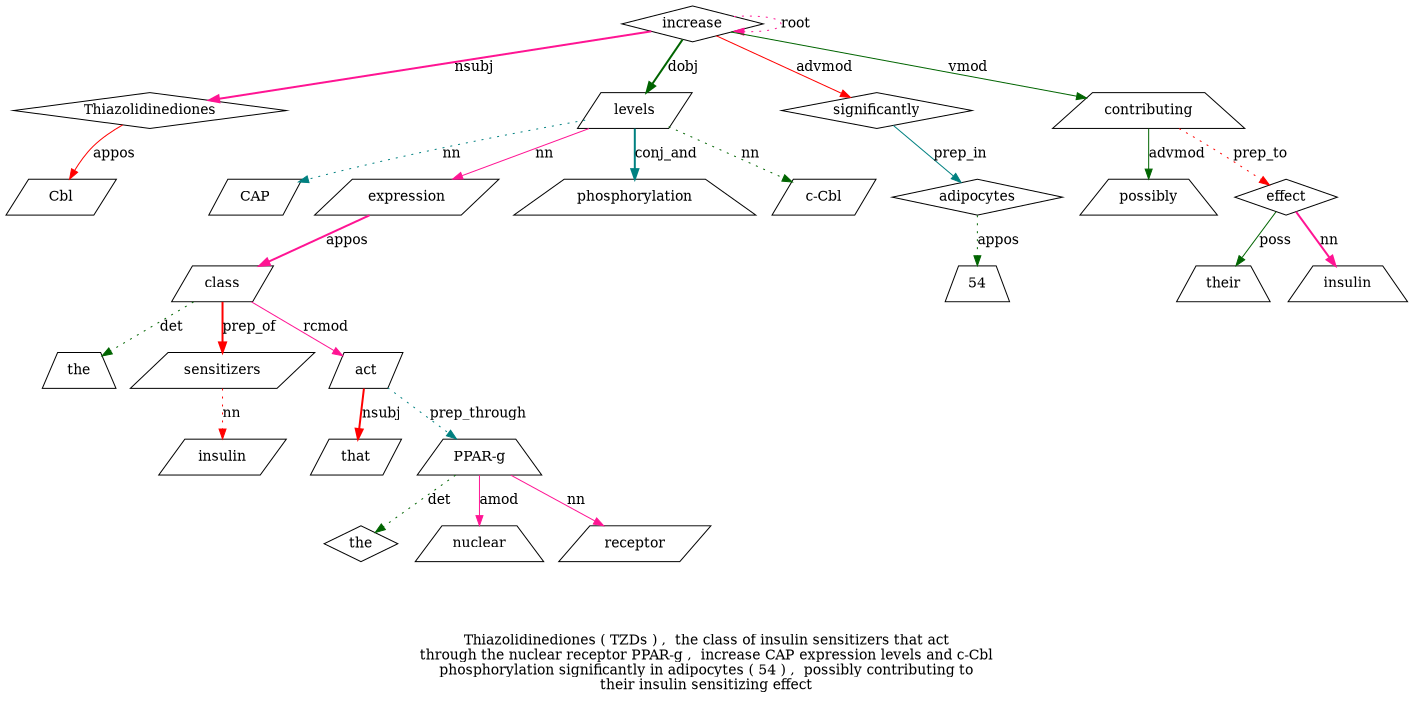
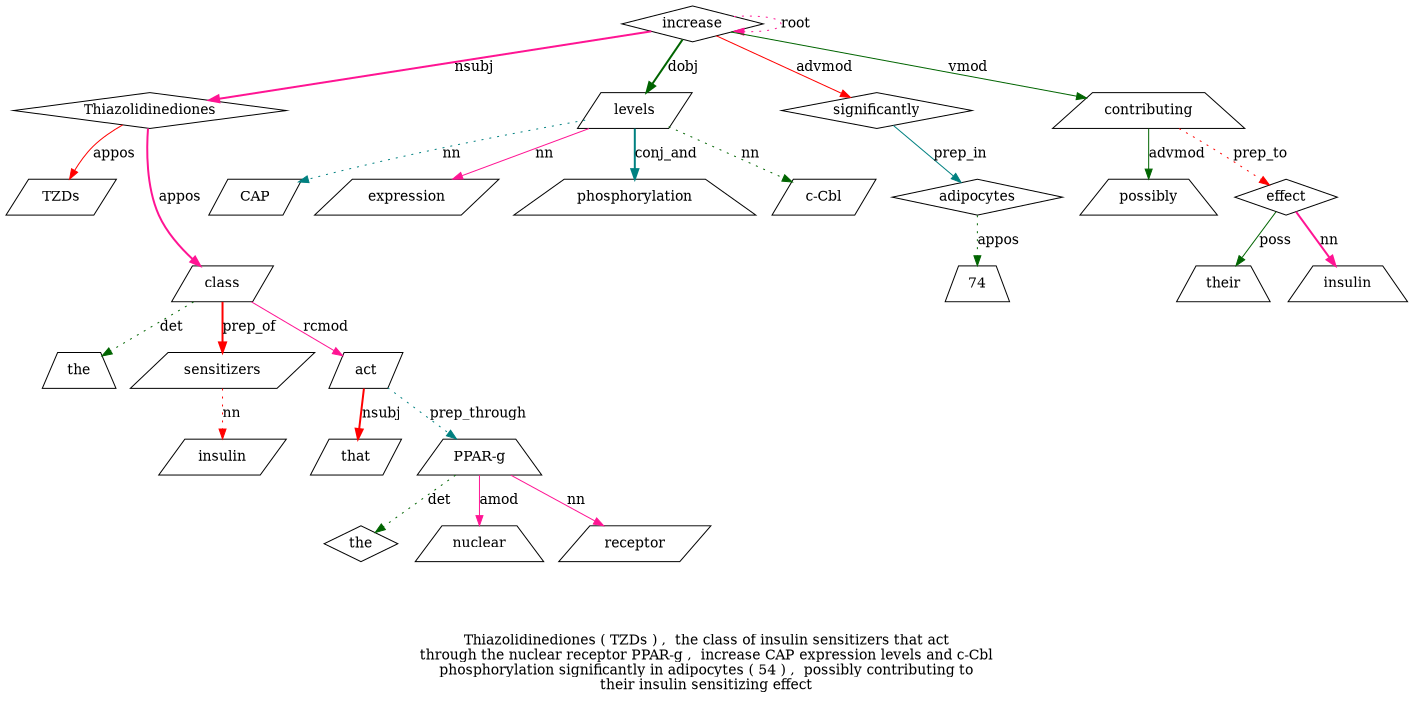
node "Cbl": label "Cbl" -> "TZDs"
edge "expression" -> "class": now "Thiazolidinediones" -> "class"
node "54": label "54" -> "74"
